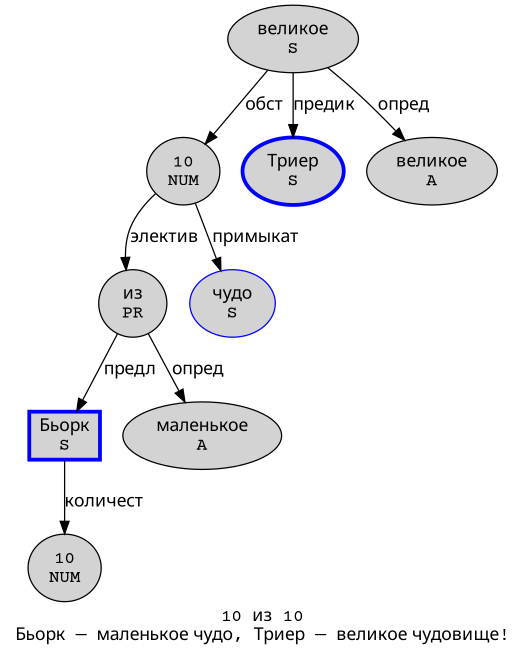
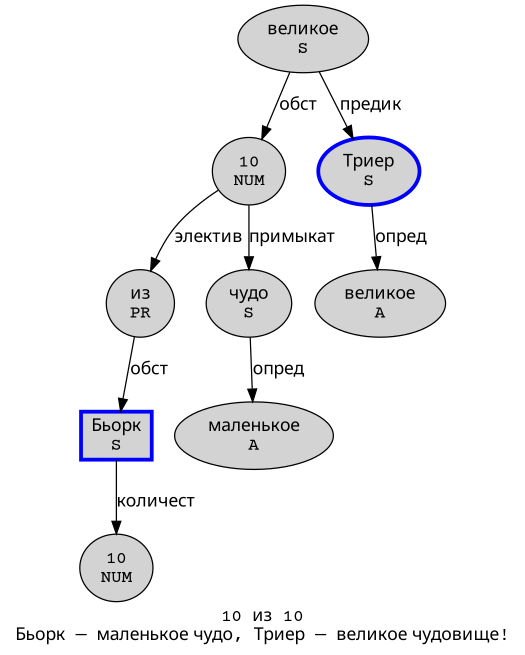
edge "великое S" -> "великое A": now "Триер S" -> "великое A"
node "чудо S": color blue -> black
edge "из PR" -> "маленькое A": now "чудо S" -> "маленькое A"
edge "из PR" -> "Бьорк S": label "предл" -> "обст"
